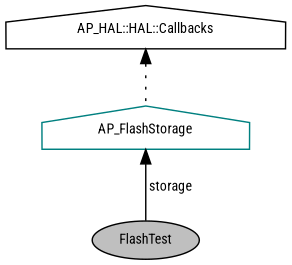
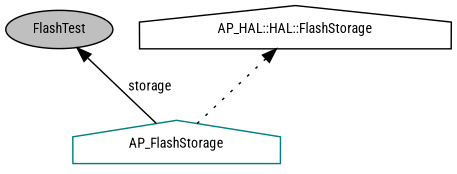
node "AP_HAL::HAL::Callbacks": label "AP_HAL::HAL::Callbacks" -> "AP_HAL::HAL::FlashStorage"
edge "FlashTest" -> "AP_FlashStorage": reversed
